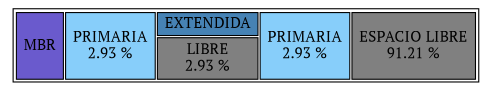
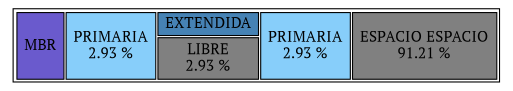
node "MBR": text "ESPACIO LIBRE" -> "ESPACIO ESPACIO"
